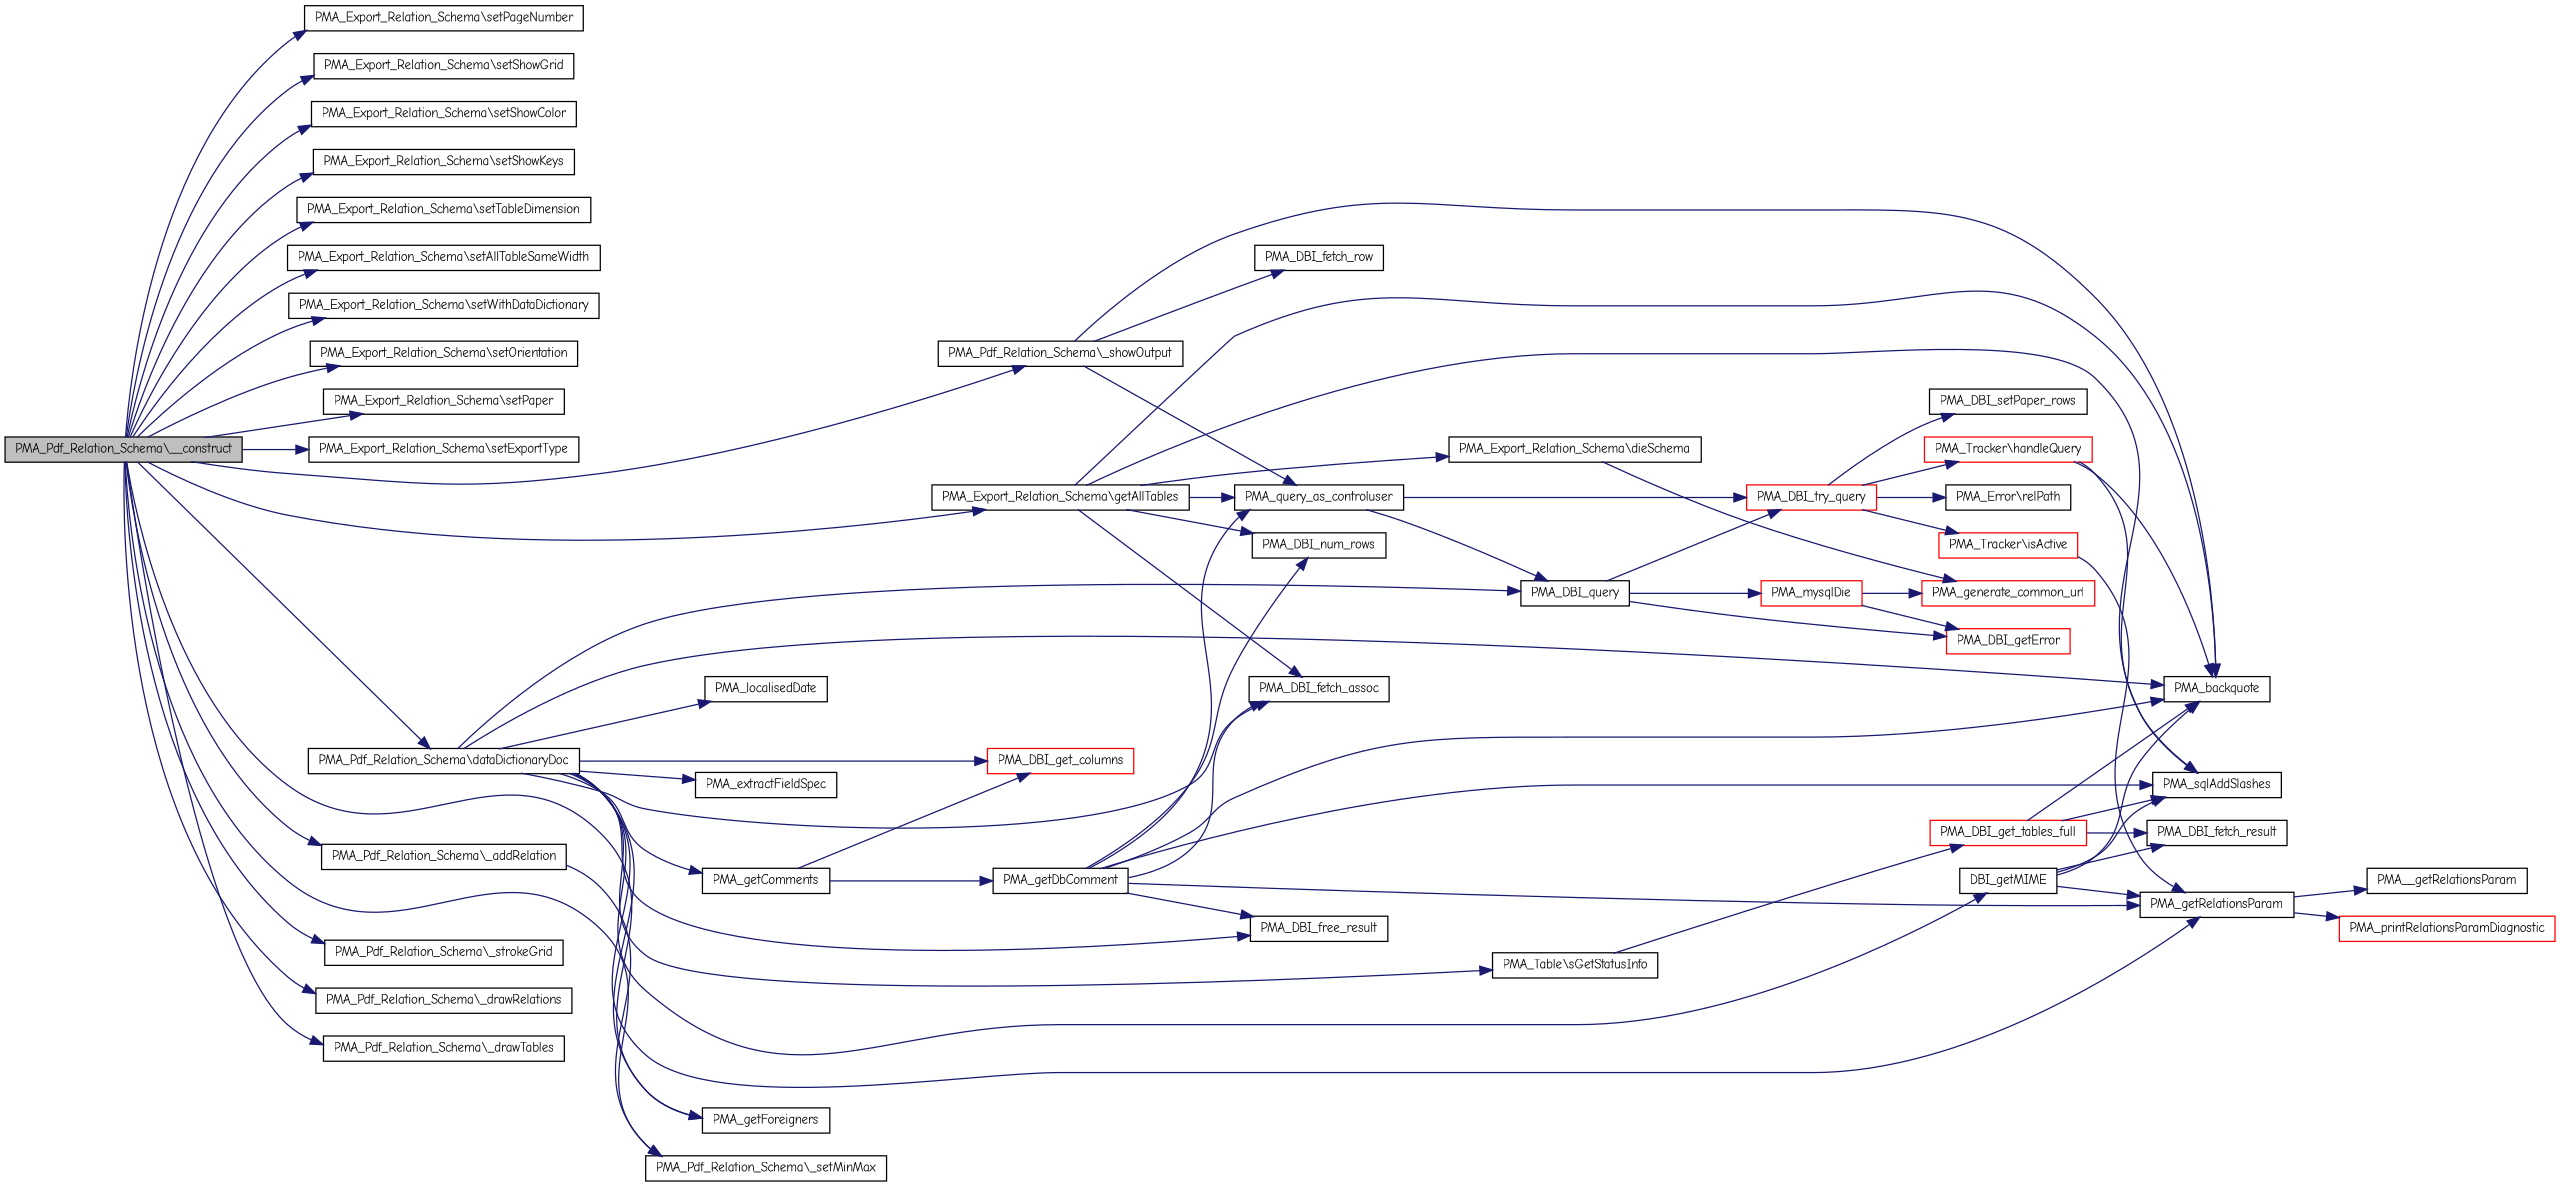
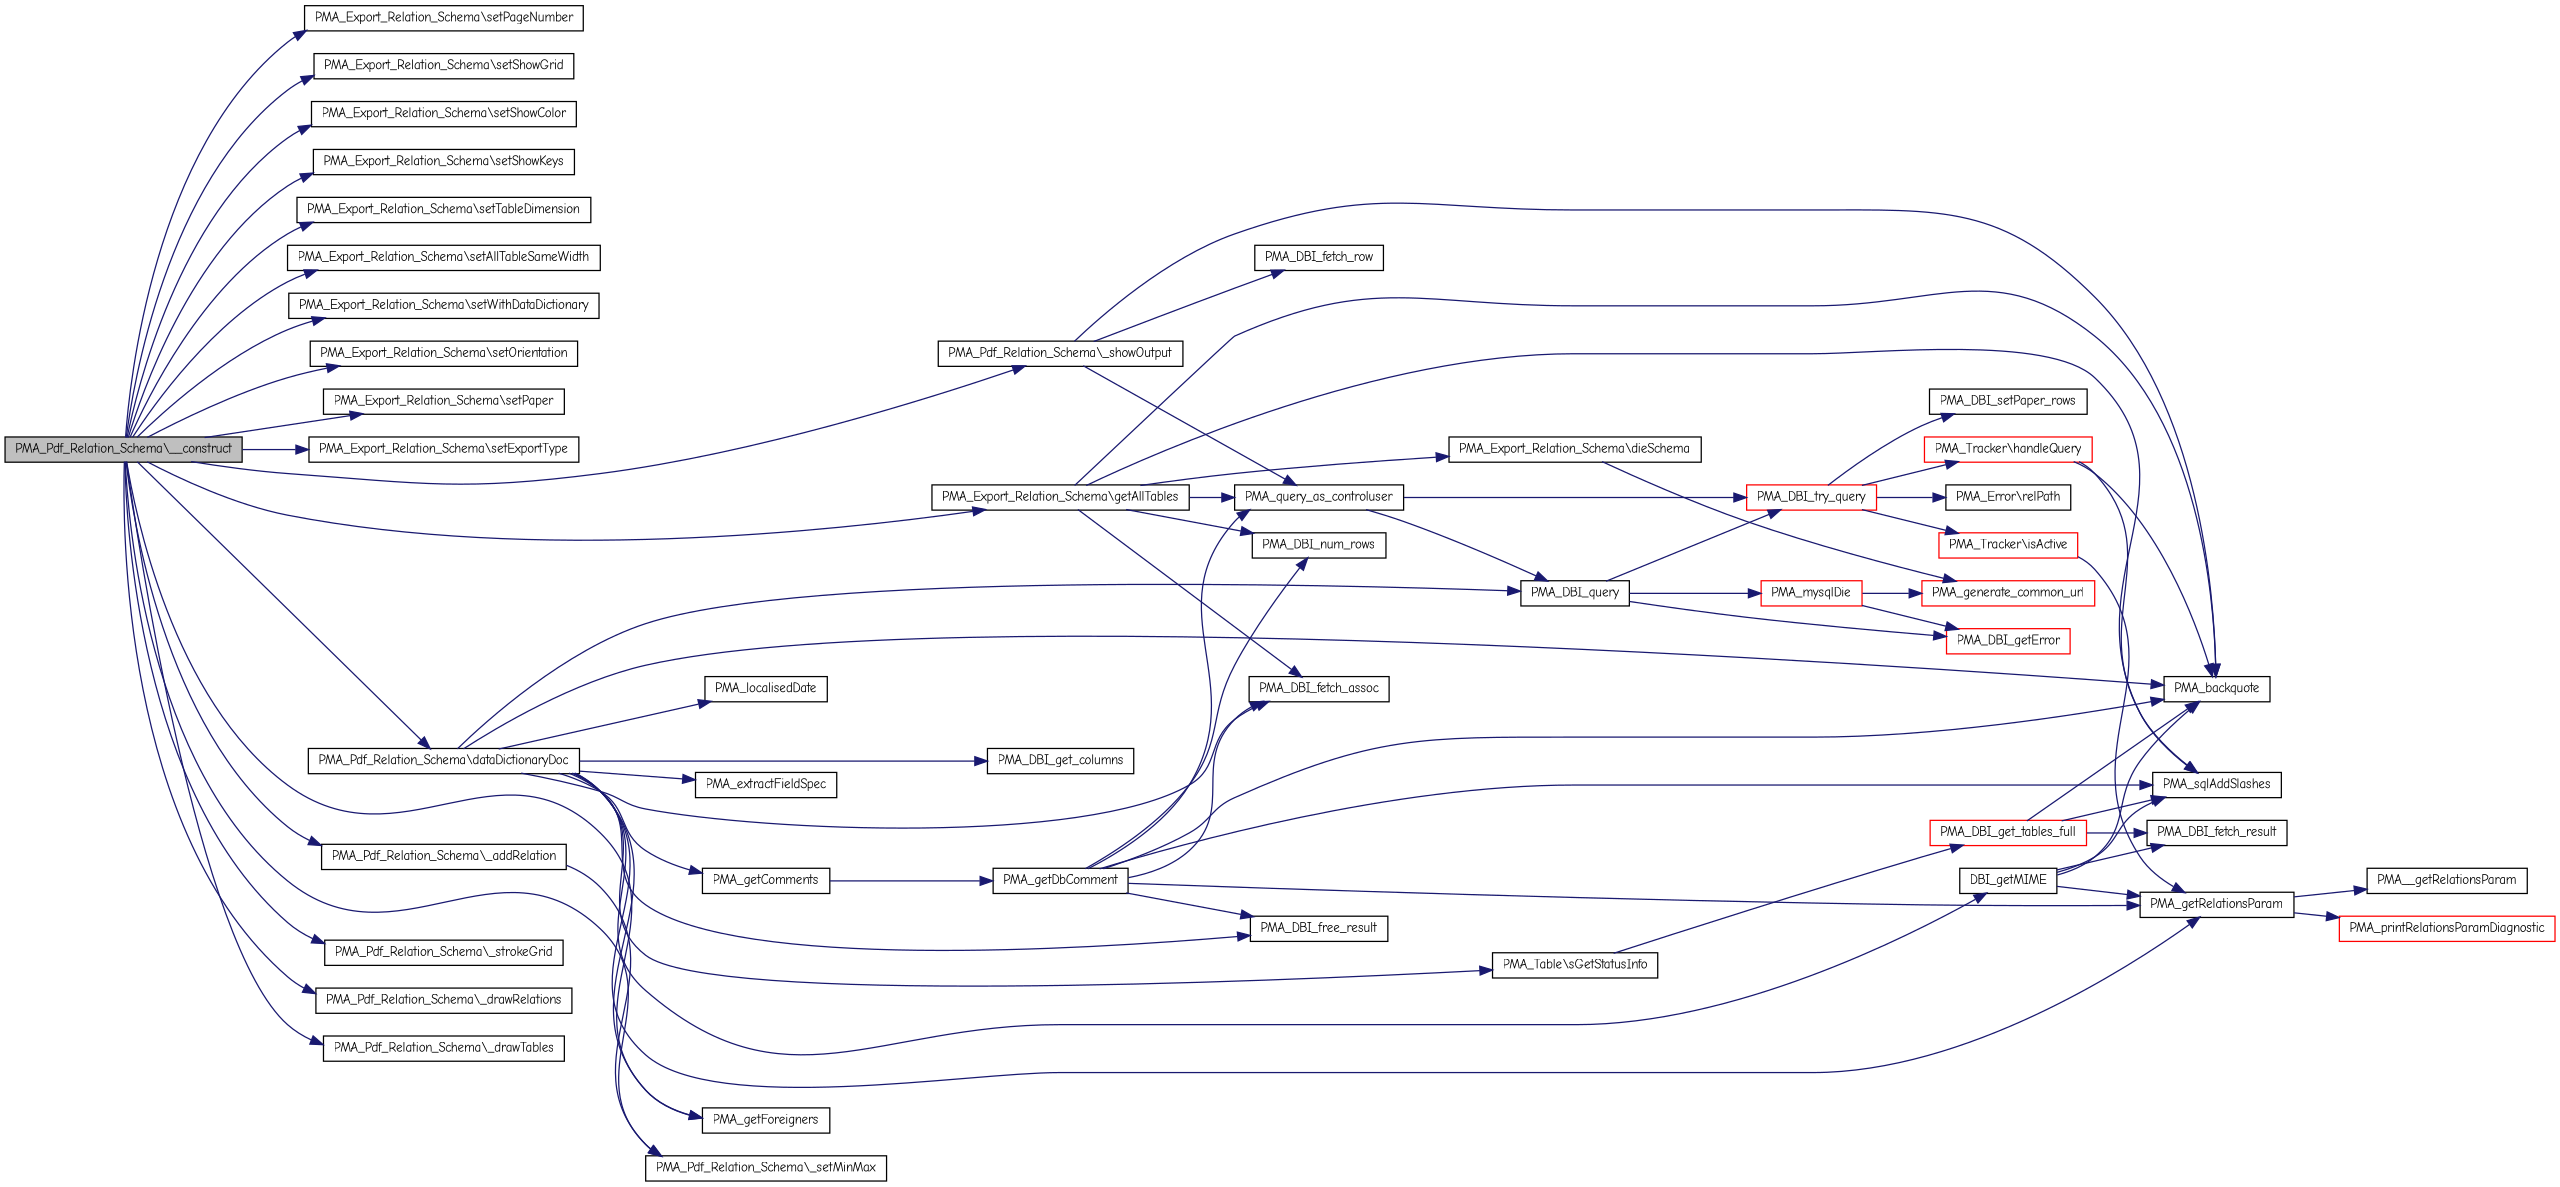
node "PMA_DBI_get_columns": color red -> black
edge "PMA_getComments" -> "PMA_DBI_get_columns": removed
